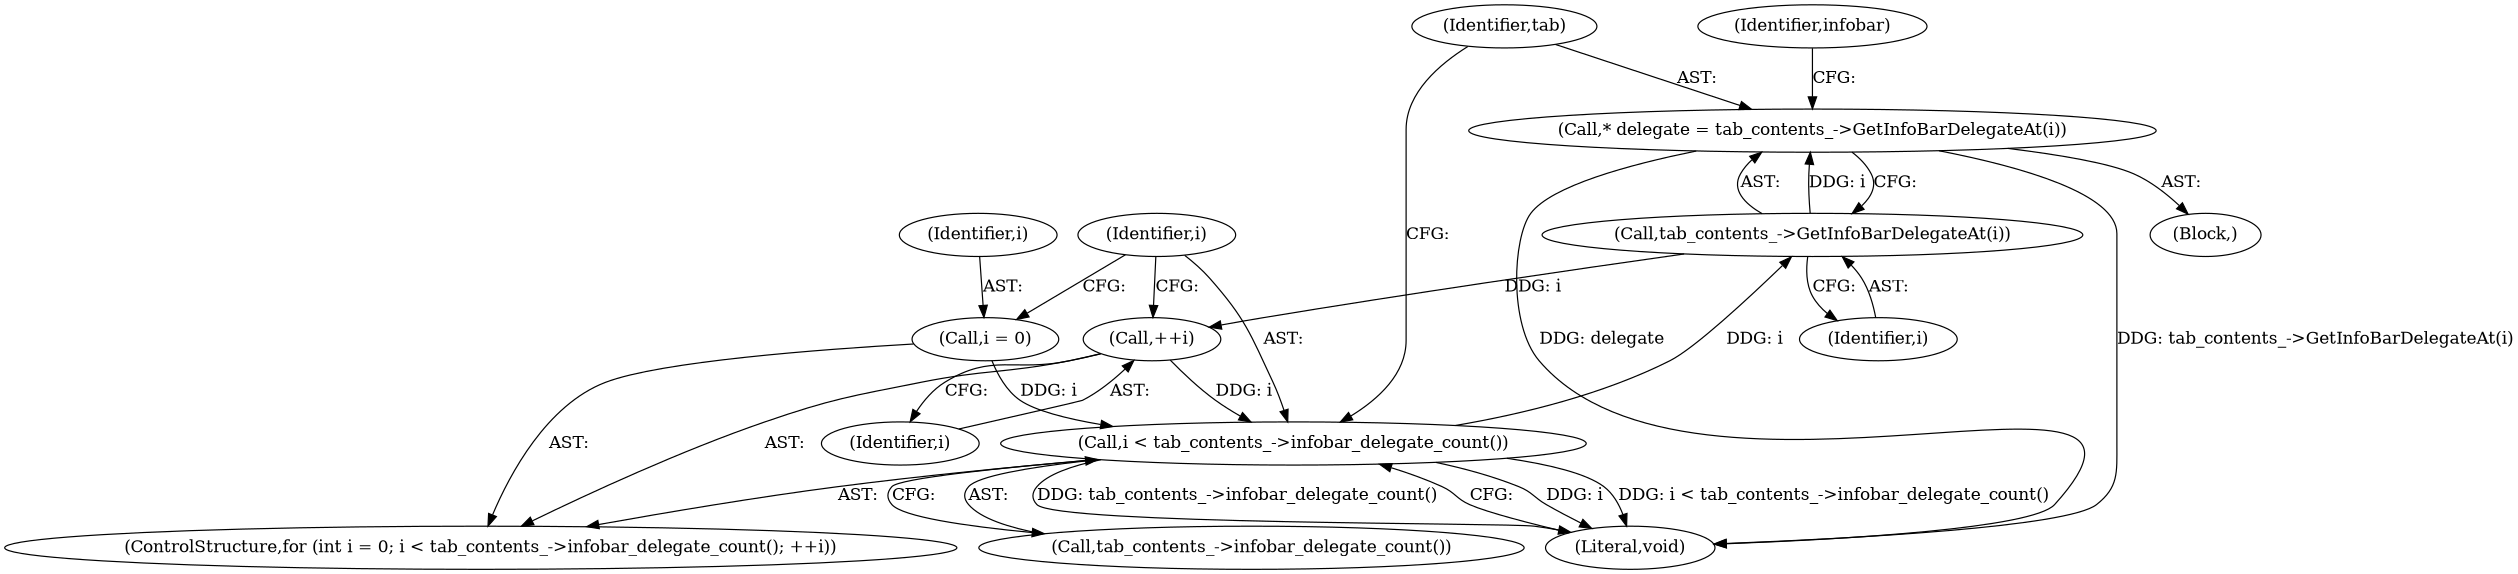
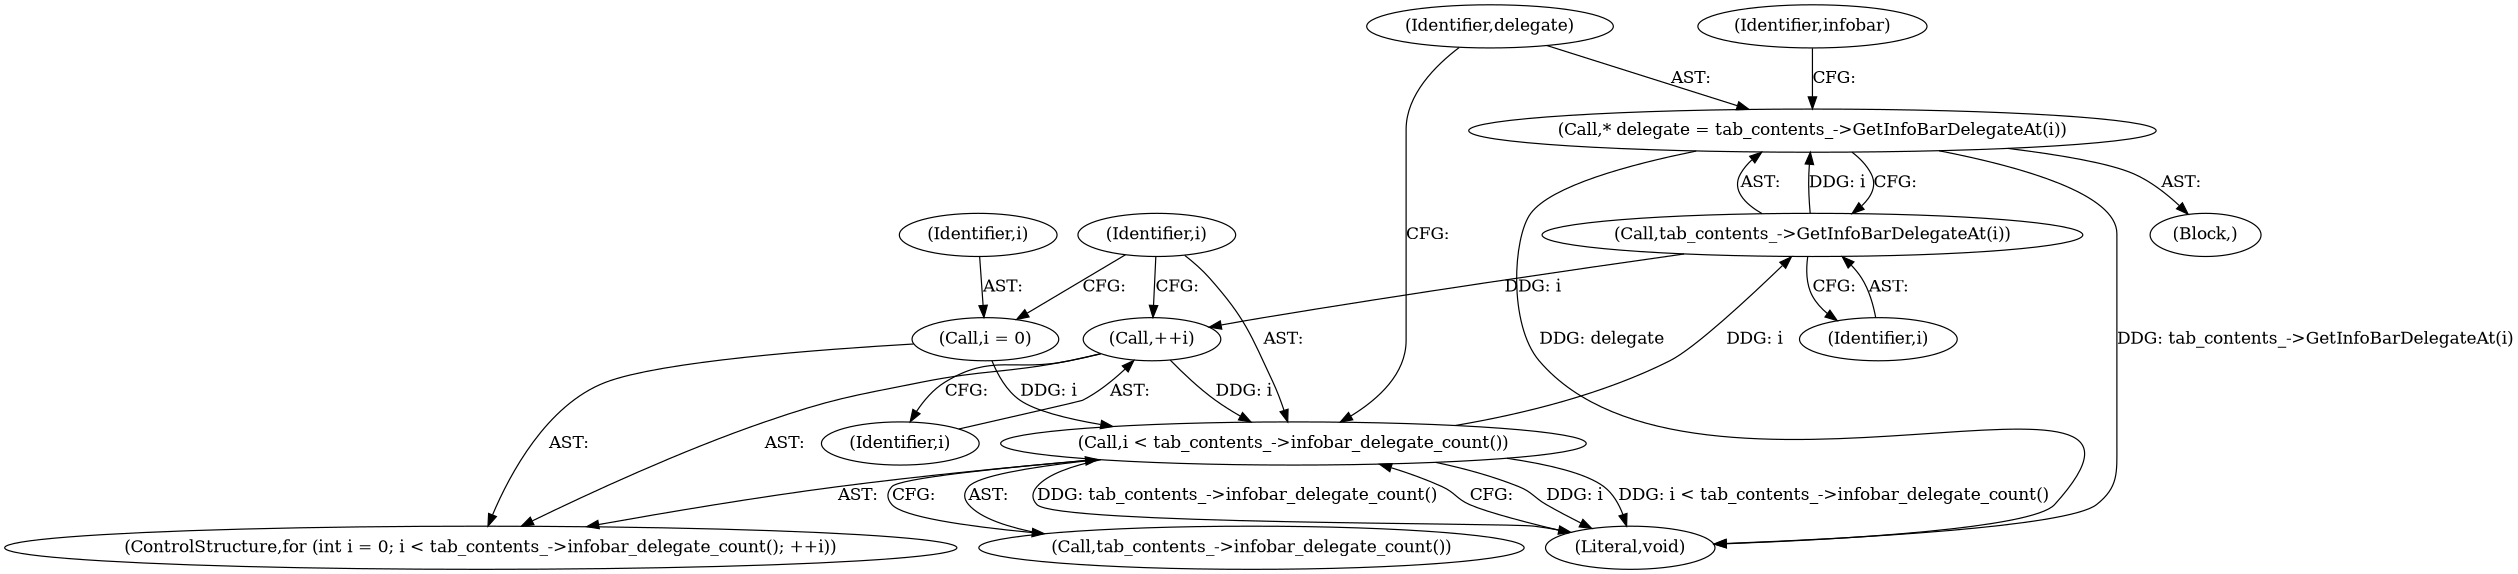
node "(Identifier,tab)": label "(Identifier,tab)" -> "(Identifier,delegate)"
